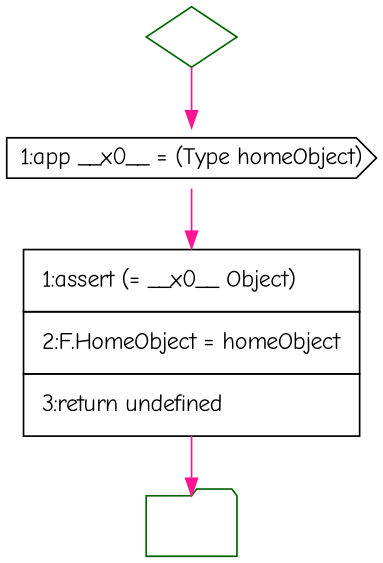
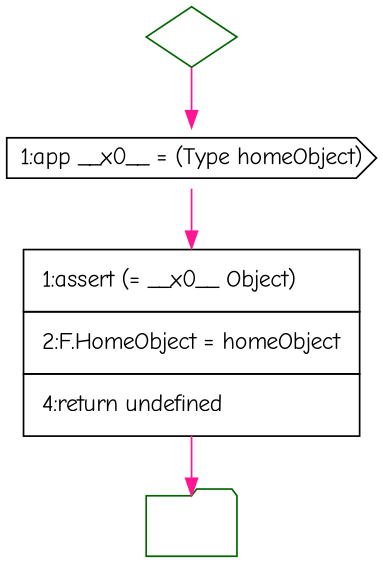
node "1:assert (= __x0__ Object)": text "3:return undefined" -> "4:return undefined"
